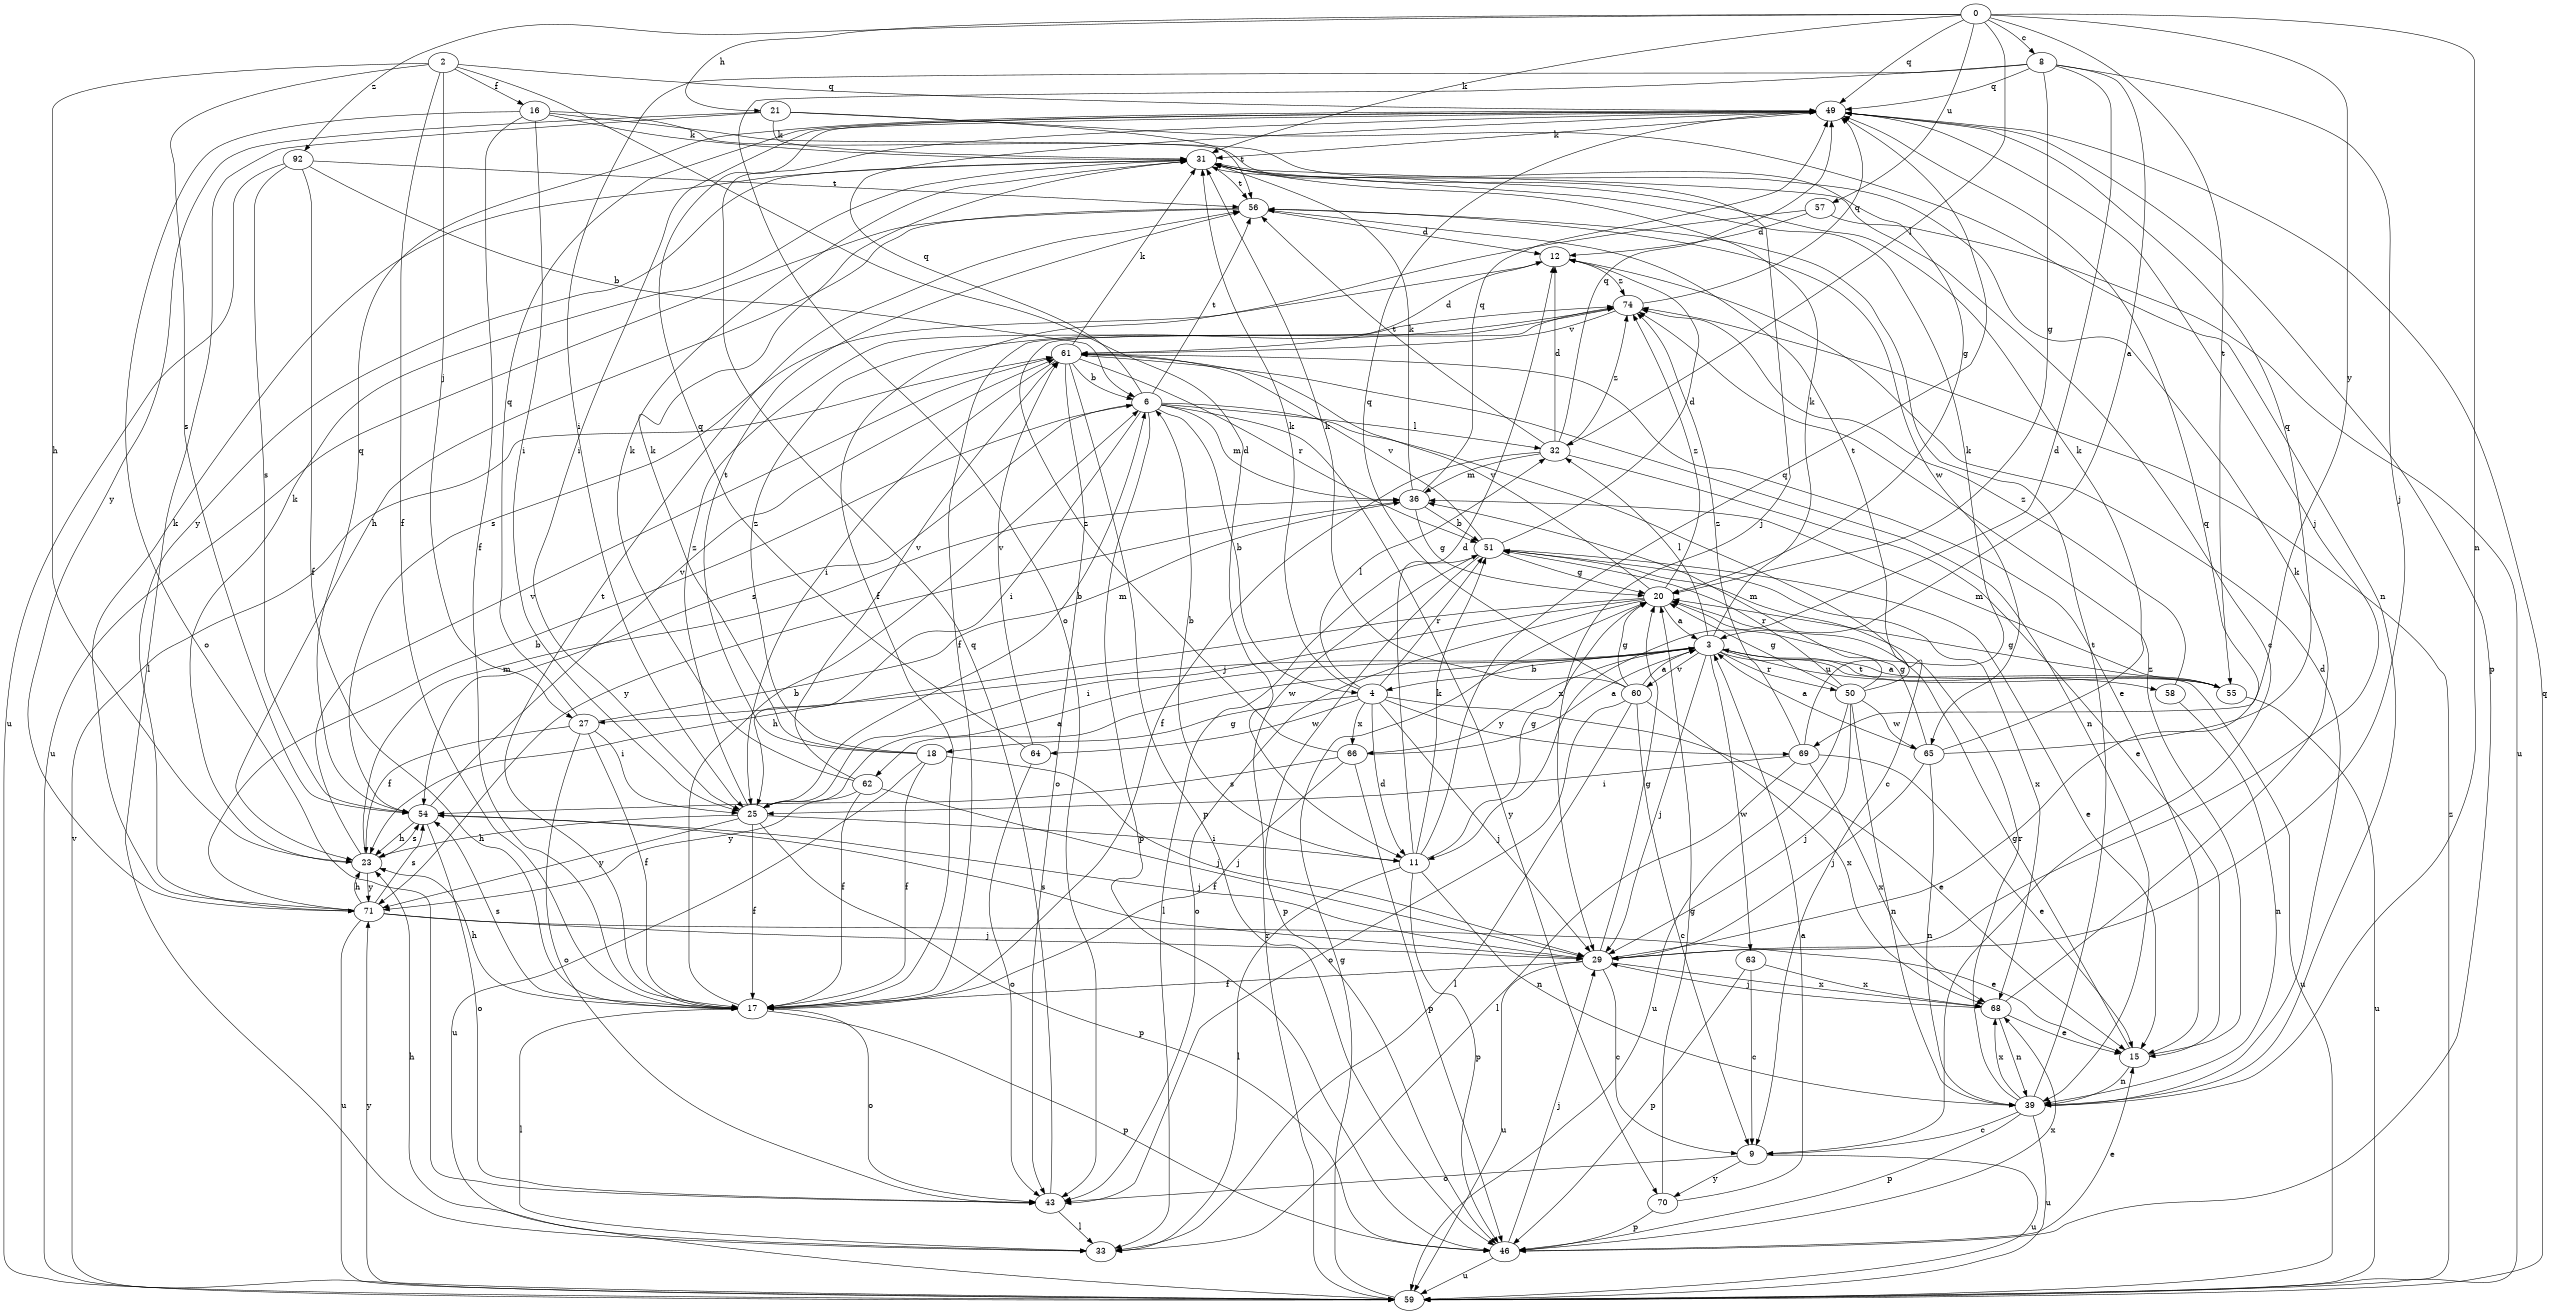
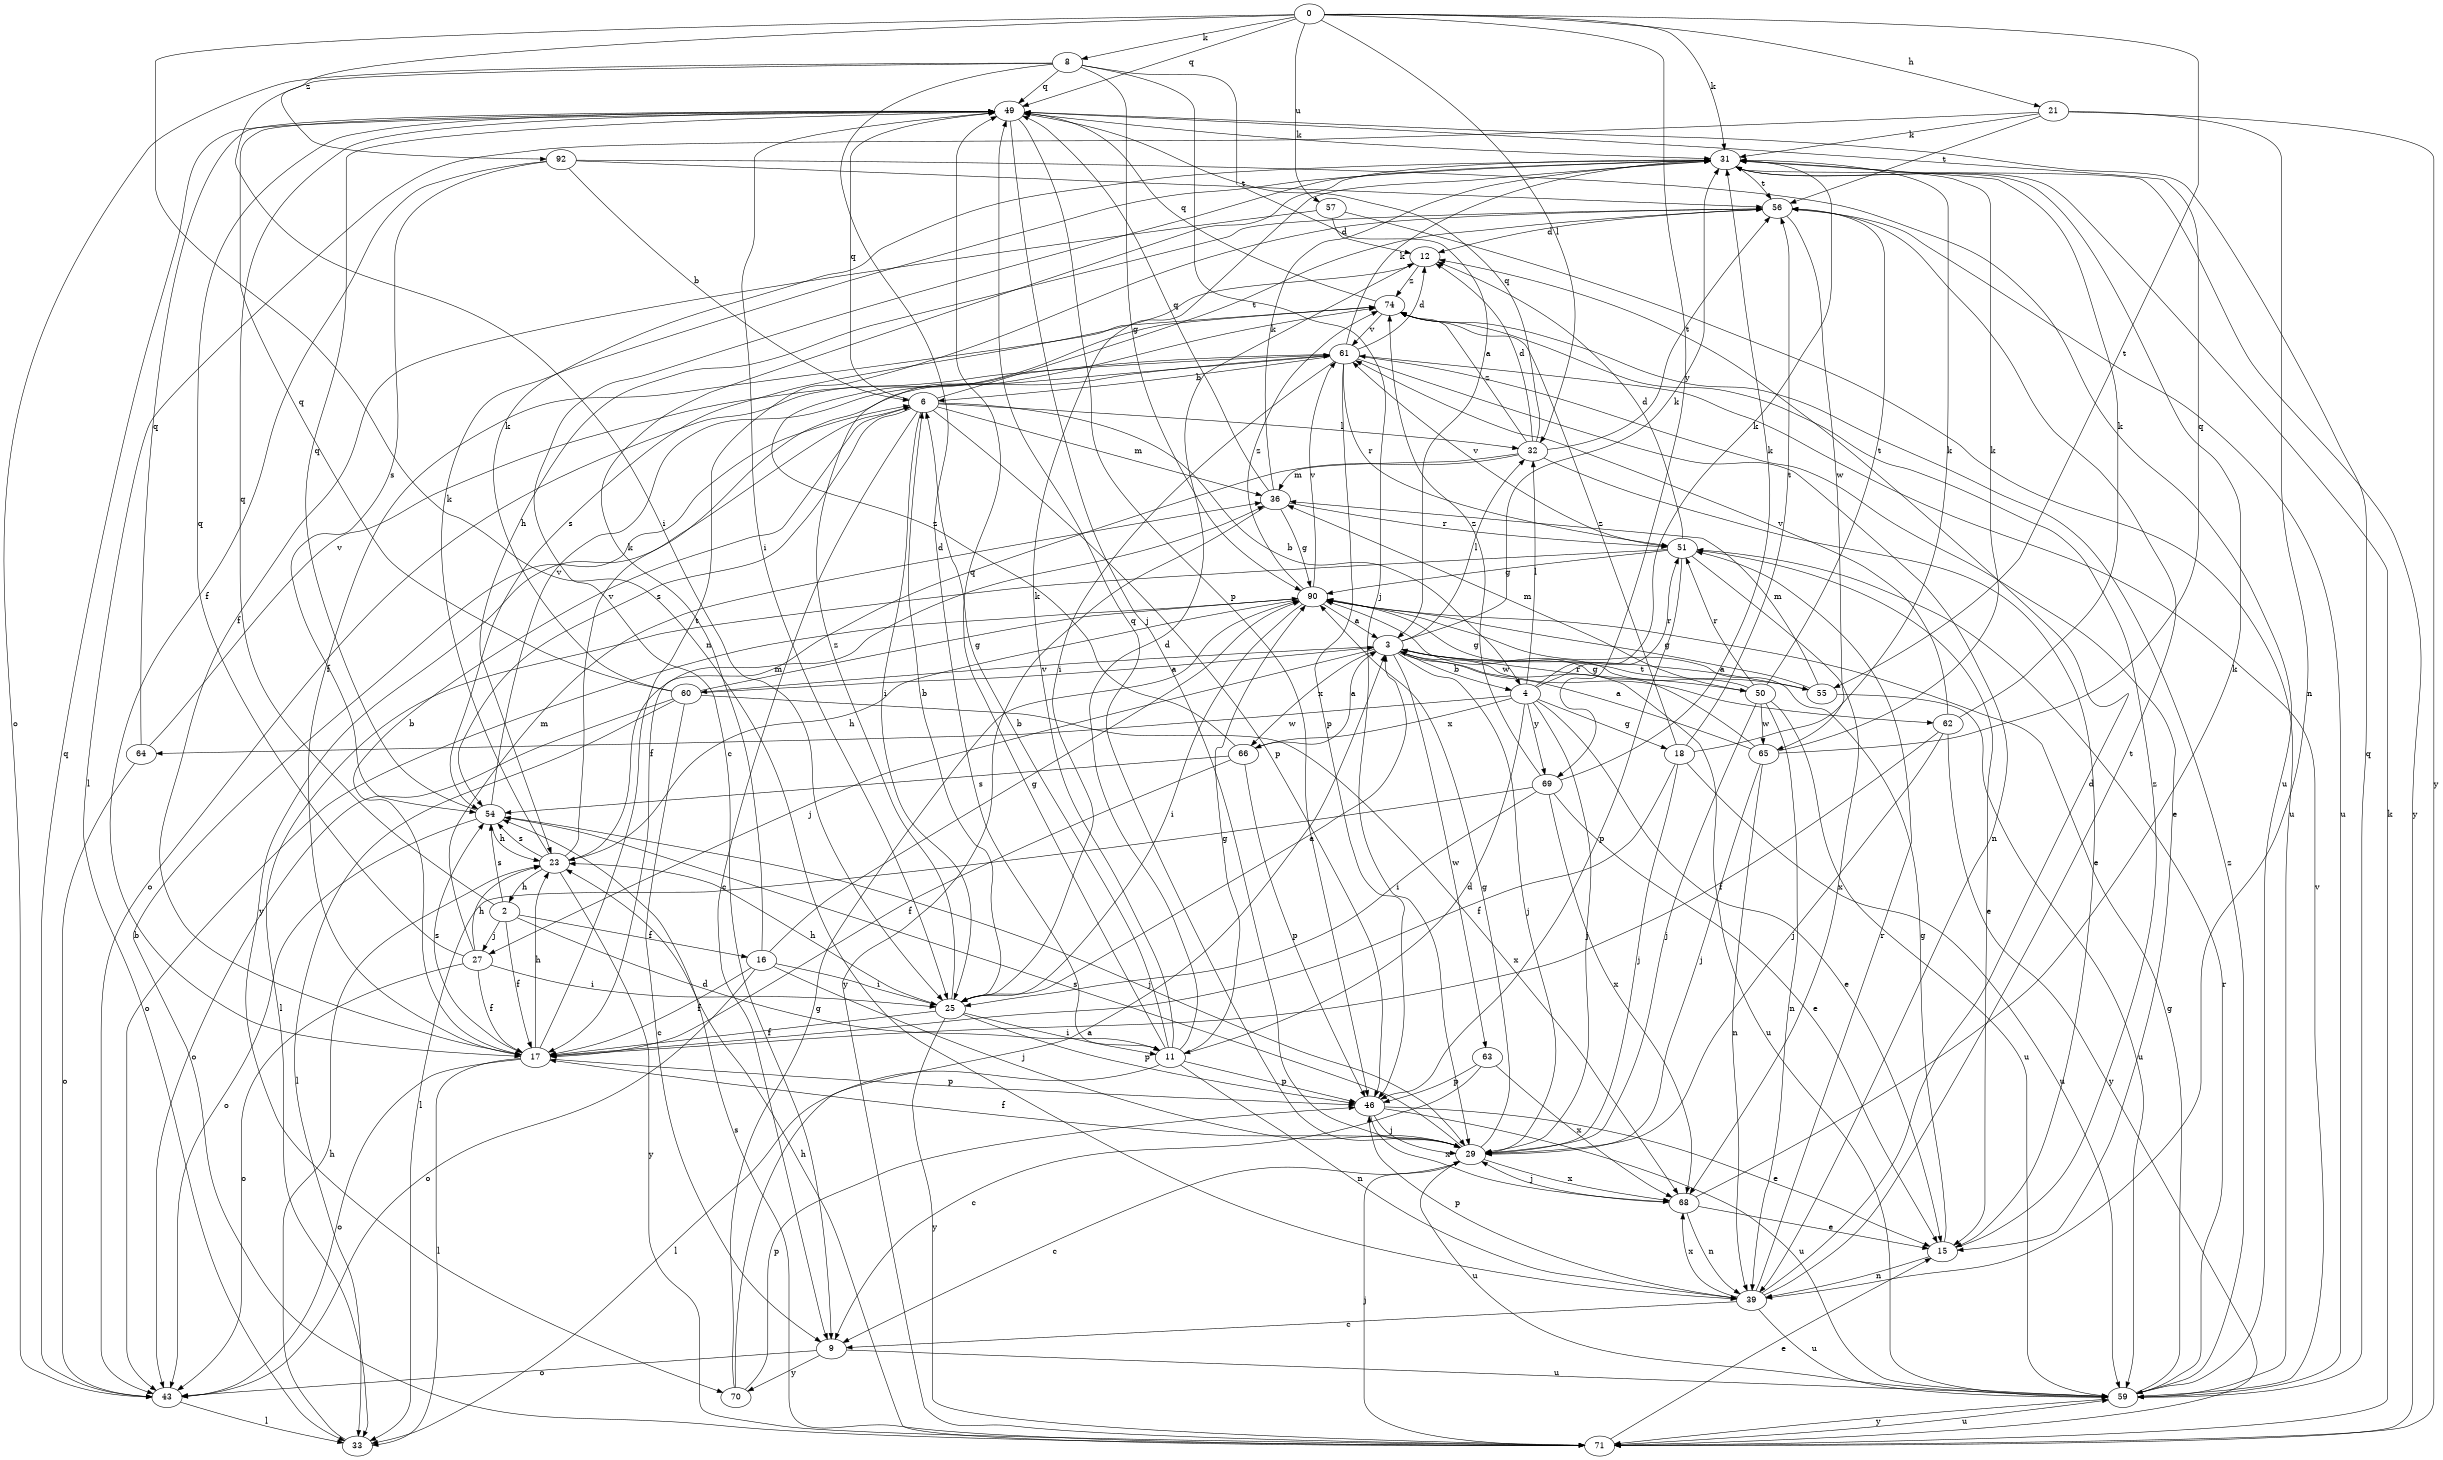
edge "0" -> "8": label "c" -> "k"
edge "2" -> "23": reversed
edge "36" -> "51": label "b" -> "r"
node "20": label "20" -> "90"
node "58": removed
edge "11" -> "51": now "11" -> "31"
edge "27" -> "23": label "f" -> "h"
